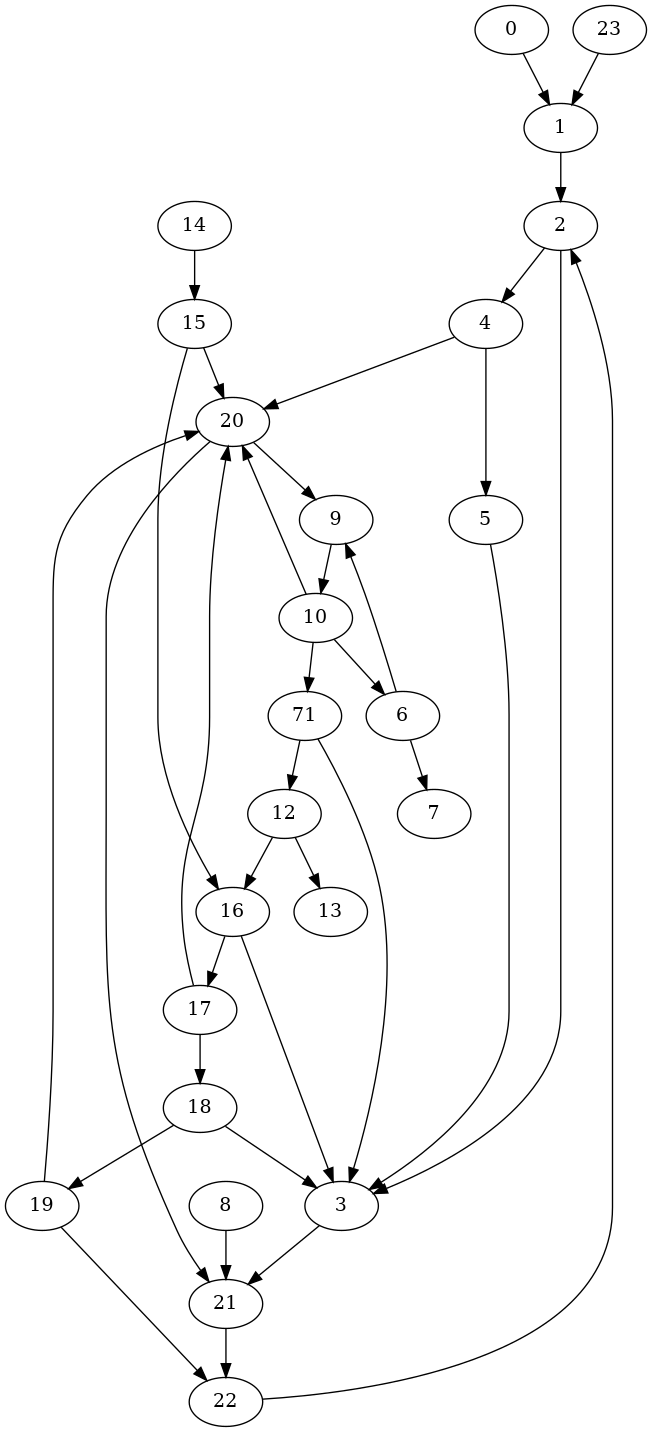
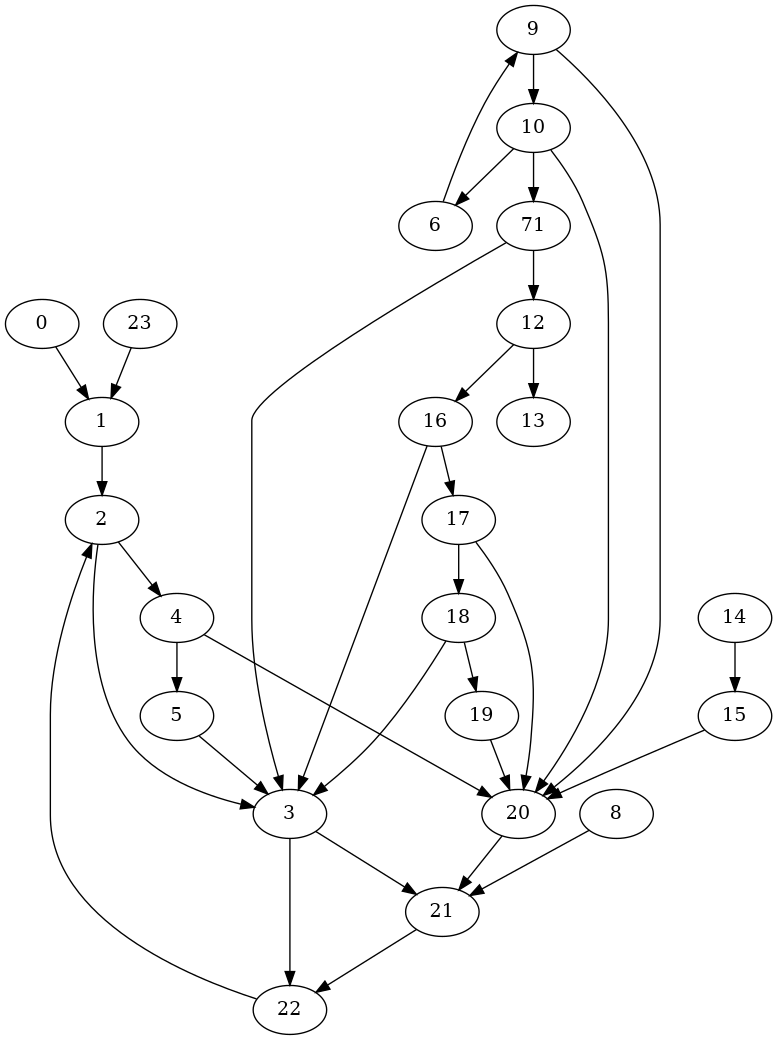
edge "20" -> "9": reversed
edge "15" -> "16": removed
node "7": removed
edge "19" -> "22": now "3" -> "22"
